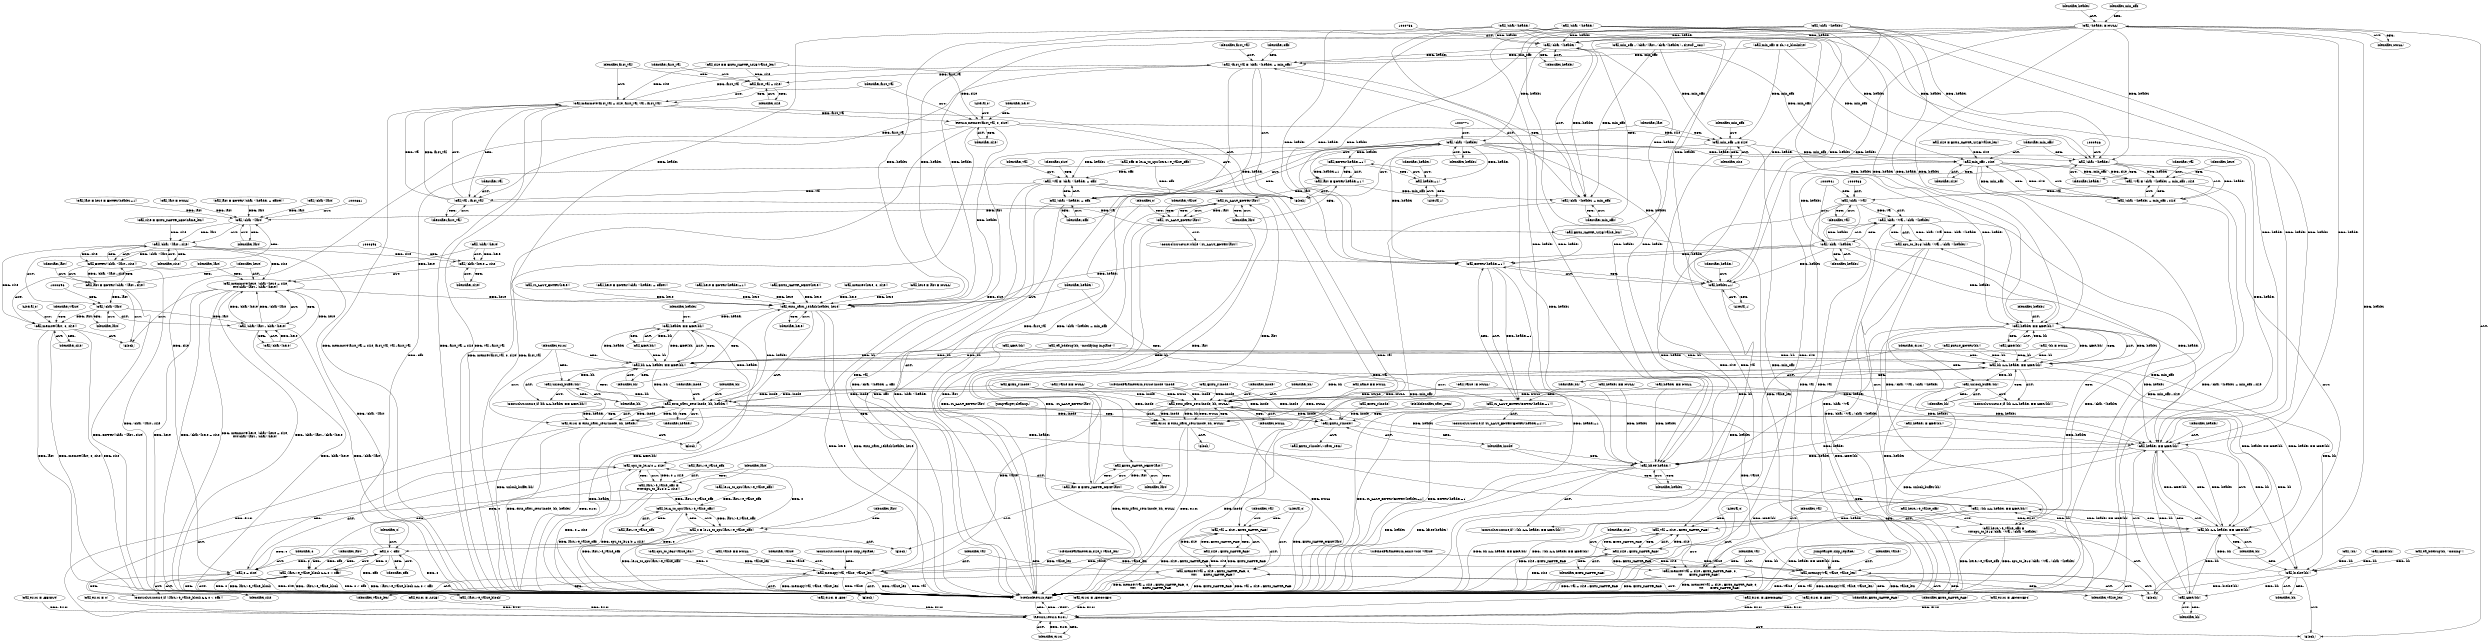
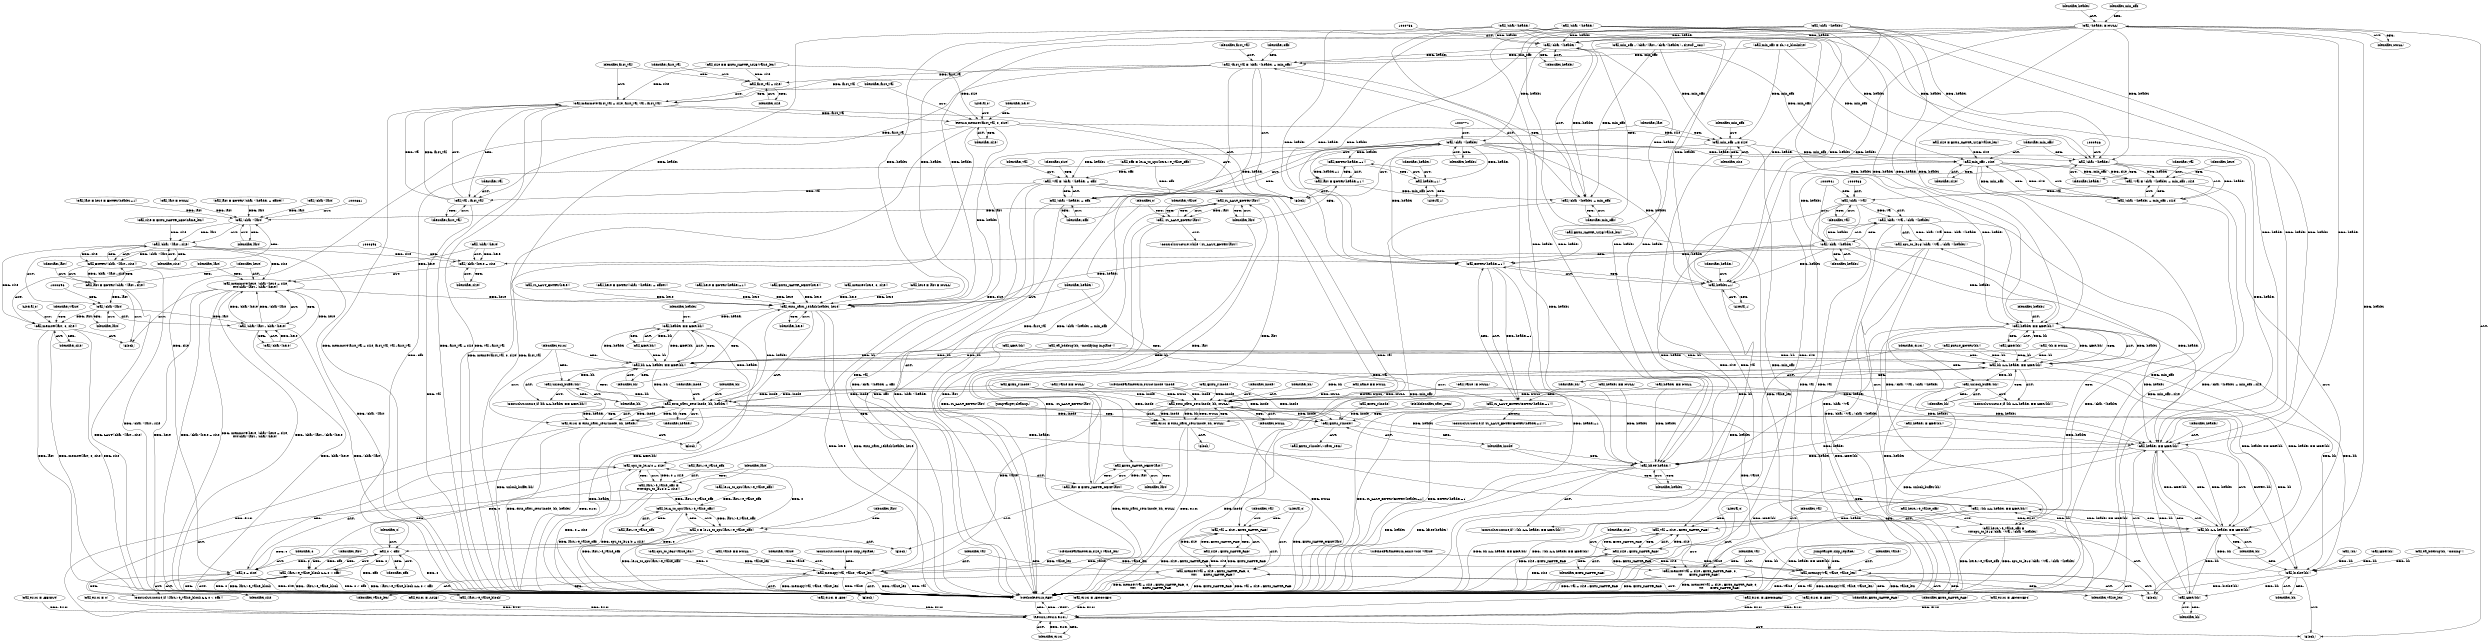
edge "(Call,memmove(first_val + size, first_val, val - first_val))" -> "(Call,*first_val = (char *)header + min_offs)": reversed
edge "(Call,last = ENTRY(header+1))" -> "(Call,IS_LAST_ENTRY(last))": removed, label "DDG: last"
edge "(Call,val - first_val)" -> "(Call,EXT2_XATTR_SIZE(value_len))": now "(Call,val - first_val)" -> "(MethodReturn,RET)"
edge "(Call,cpu_to_le16((char *)val - (char *)header))" -> "(Call,(char *)val - (char *)header)": now "(Call,cpu_to_le16((char *)val - (char *)header))" -> "(Call,(char*)here + size)"
edge "(Call,*bh = NULL)" -> "(Call,brelse(bh))": added, label "DDG: bh"
edge "(Call,value != NULL)" -> "(Call,ext2_xattr_set2(inode, bh, NULL))": label "DDG: NULL" -> "ENTRY: NULL"
edge "(Call,name == NULL)" -> "(Call,error = ext2_xattr_set2(inode, bh, NULL))": now "(Call,name == NULL)" -> "(Call,ext2_xattr_set2(inode, bh, NULL))"
edge "(Call,IS_LAST_ENTRY(ENTRY(header+1)))" -> "(ControlStructure,if (IS_LAST_ENTRY(ENTRY(header+1))))": label "AST: " -> "ENTRY: "
edge "(Call,last = ENTRY((char *)last - size))" -> "(MethodReturn,RET)": label "DDG: ENTRY((char *)last - size)" -> "DDG: LAST((char *)last - size)"
edge "(Call,ext2_xattr_set2(inode, bh, header))" -> "(Call,brelse(bh))": label "DDG: bh" -> "ENTRY: bh"
